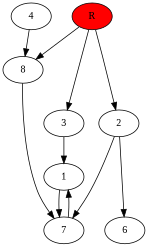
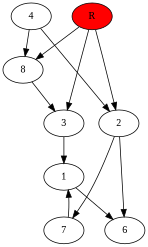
edge "4" -> "2": added
edge "8" -> "7": now "8" -> "3"
edge "1" -> "7": now "1" -> "6"
